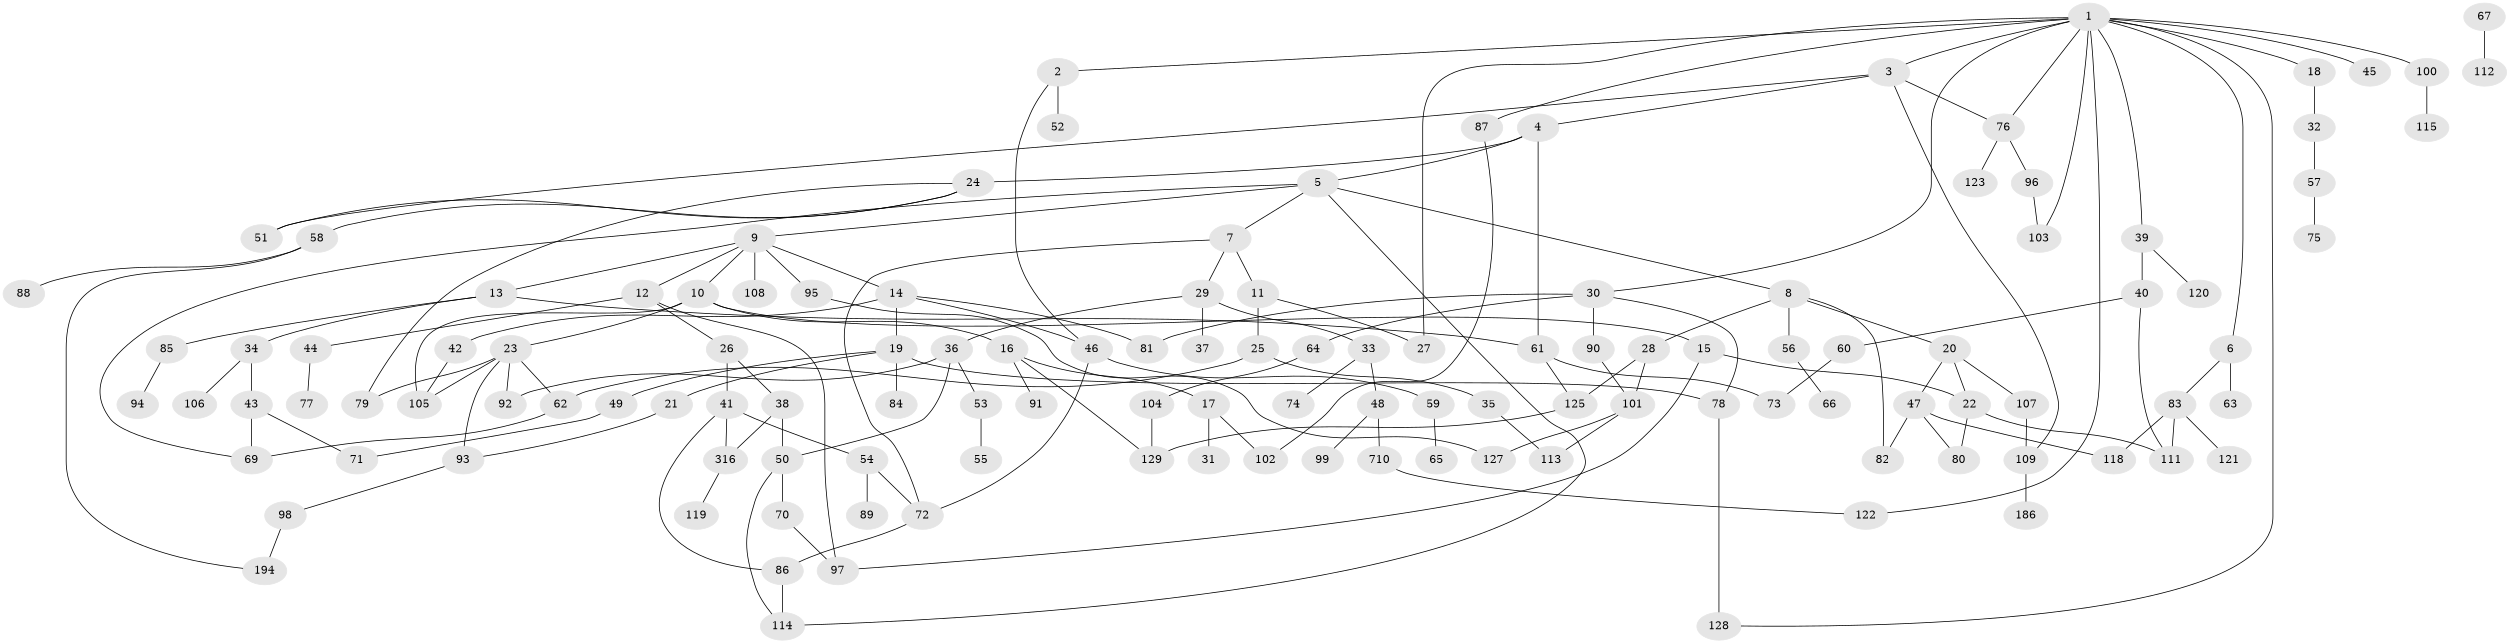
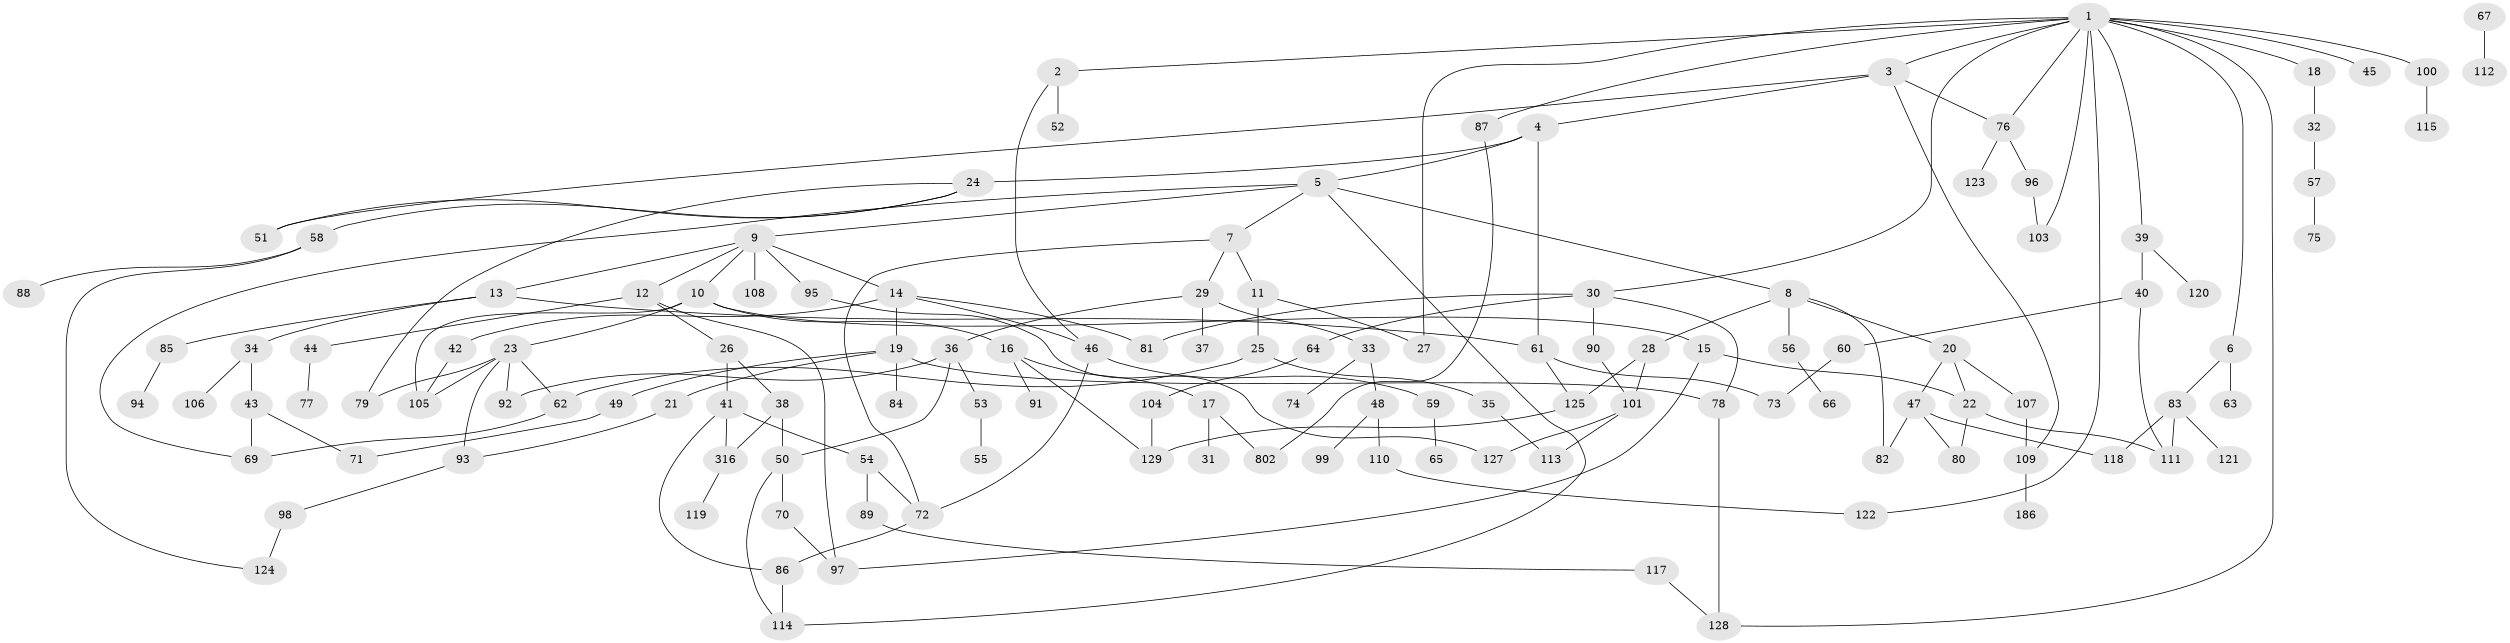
node "102": label "102" -> "802"
node "710": label "710" -> "110"
node "194": label "194" -> "124"
node "117": added
